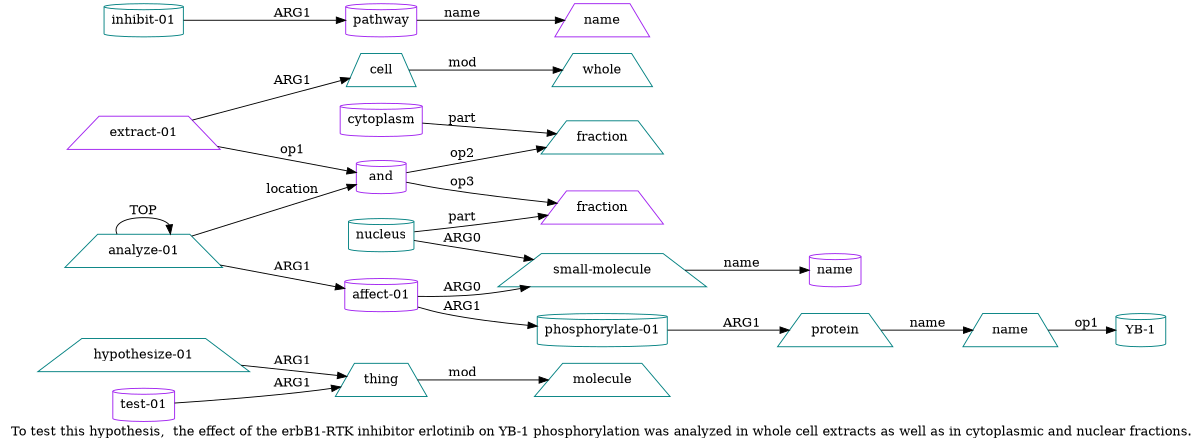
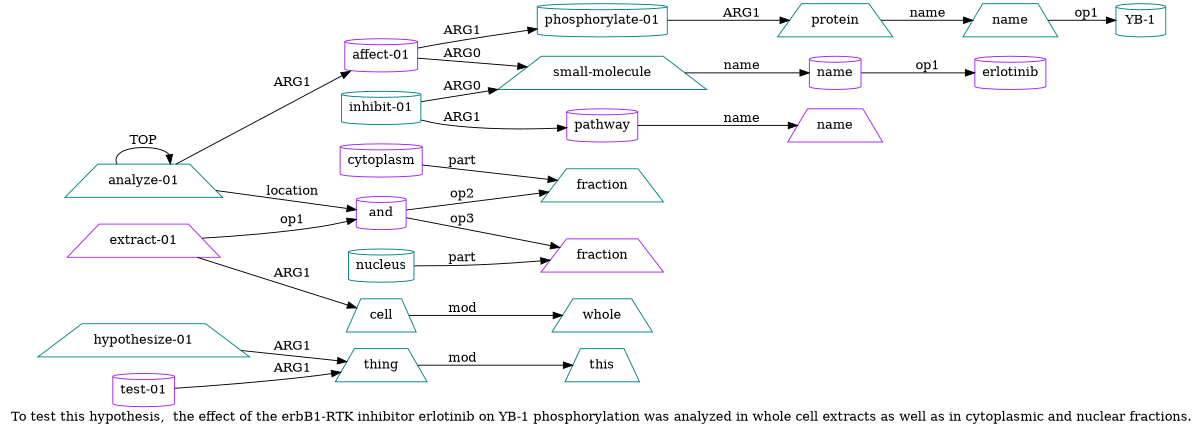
node "erlotinib": added
edge "nucleus" -> "small-molecule": now "inhibit-01" -> "small-molecule"
node "molecule": label "molecule" -> "this"
